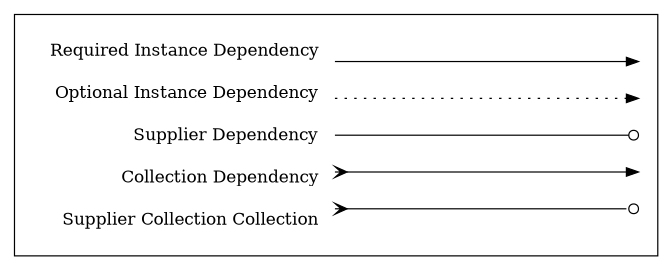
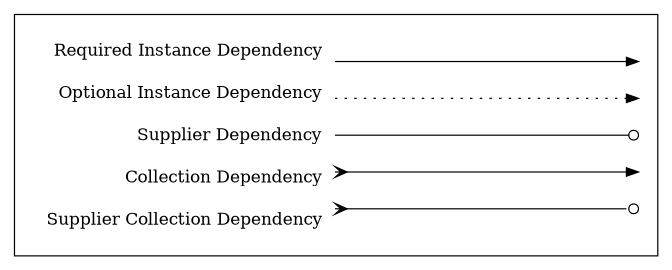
node "Required Instance Dependency": text "Supplier Collection Collection" -> "Supplier Collection Dependency"
